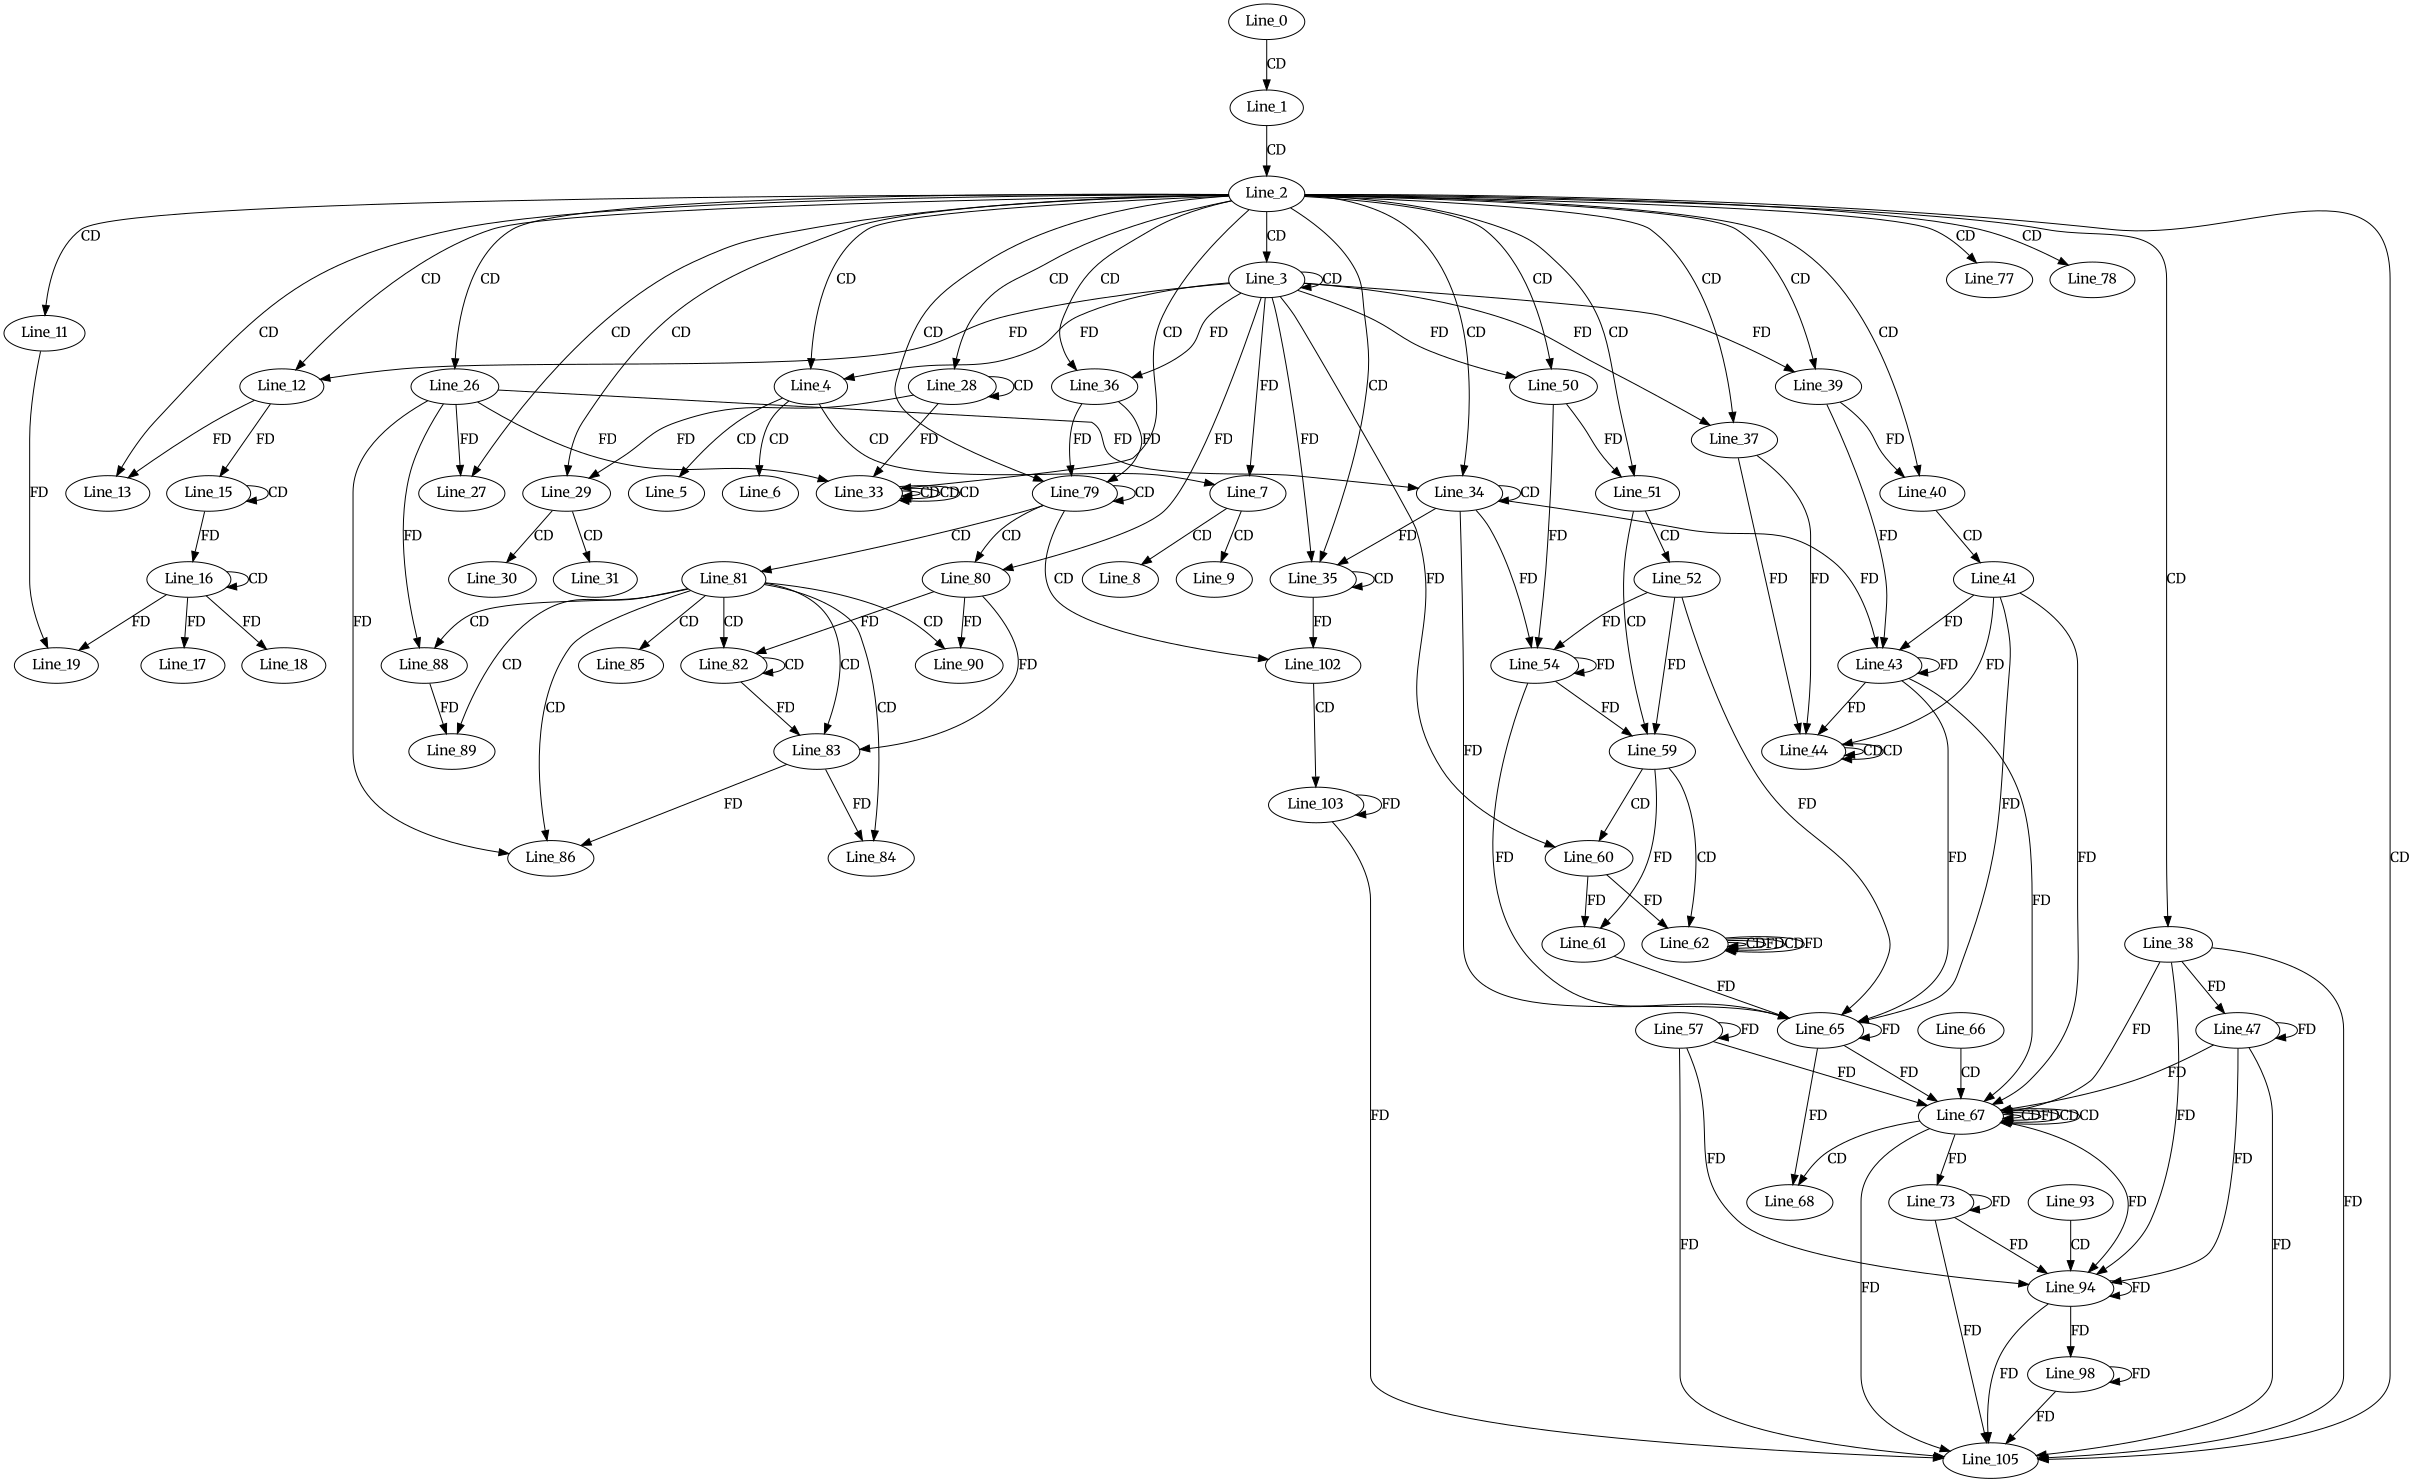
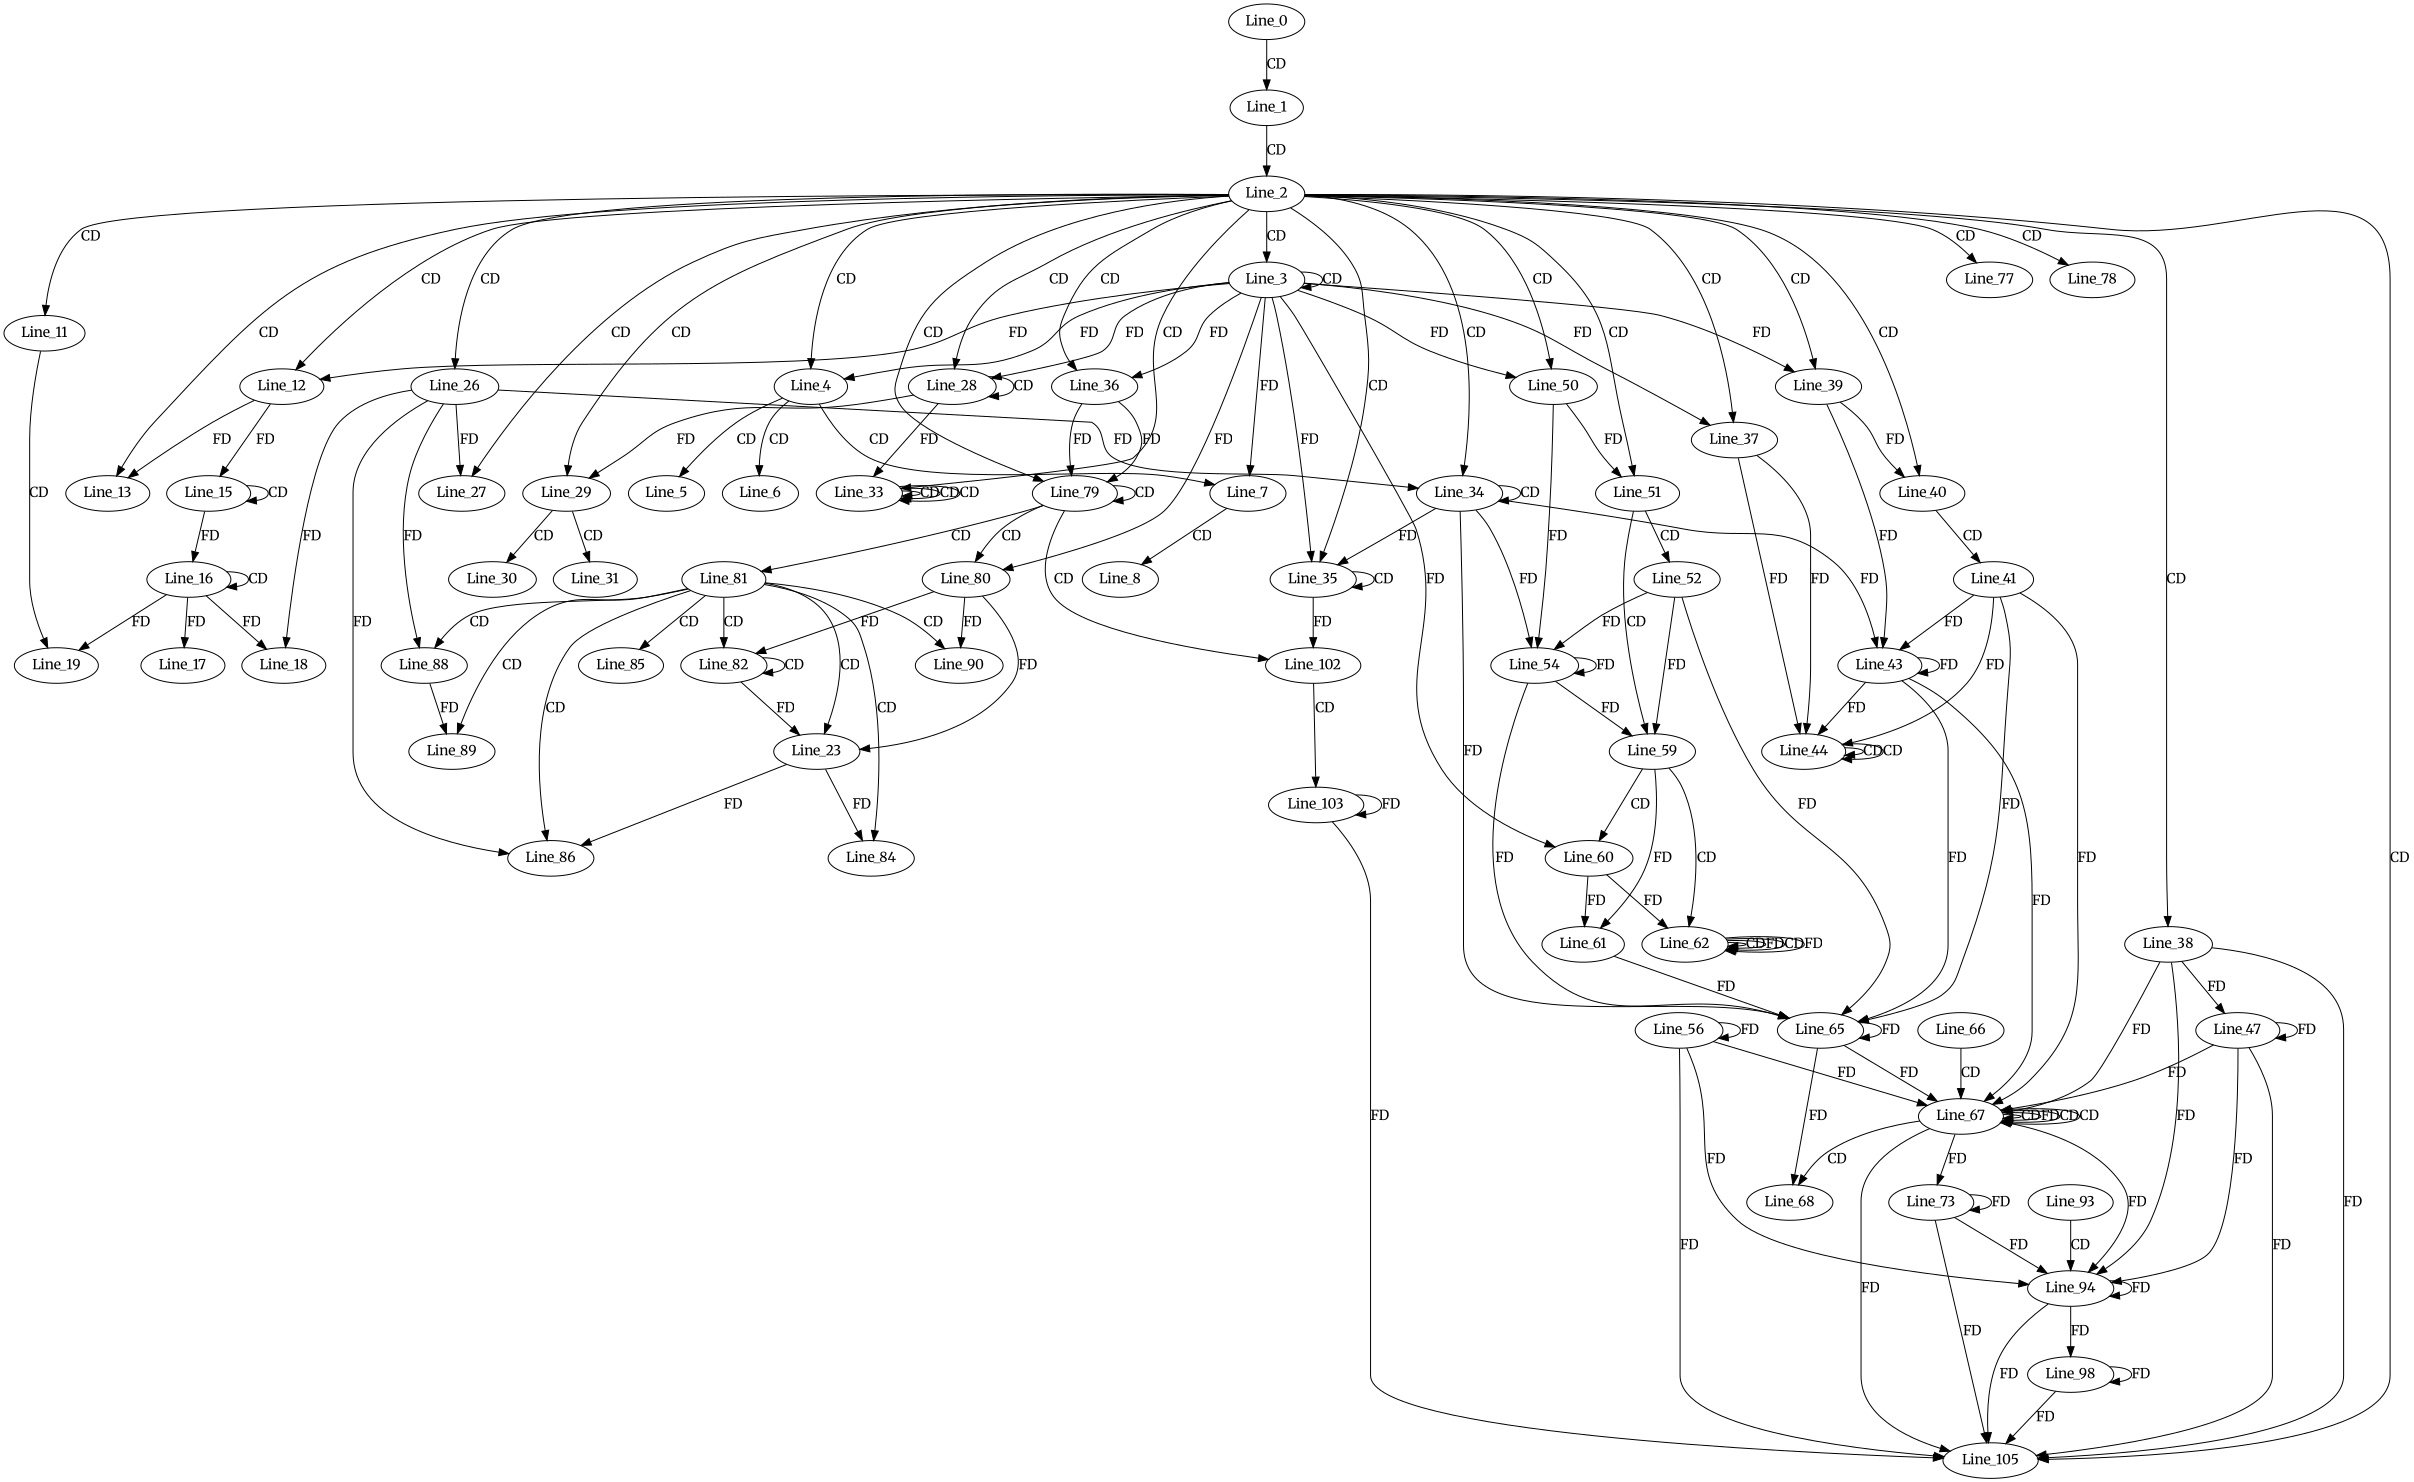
edge "Line_3" -> "Line_28": added, label "FD"
edge "Line_26" -> "Line_33": now "Line_26" -> "Line_18"
edge "Line_11" -> "Line_19": label "FD" -> "CD"
node "Line_9": removed
node "Line_83": label "Line_83" -> "Line_23"
node "Line_57": label "Line_57" -> "Line_56"
